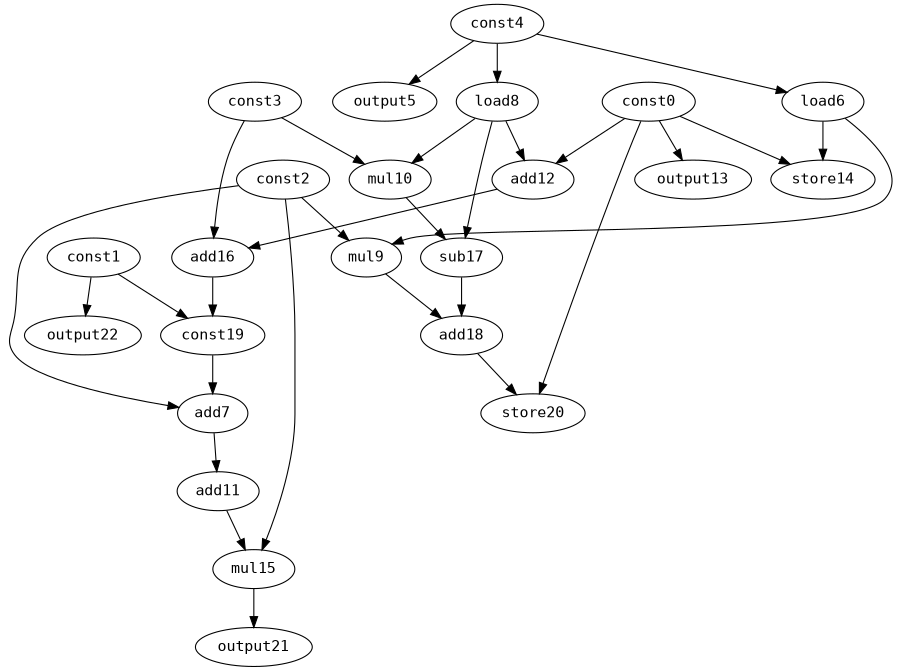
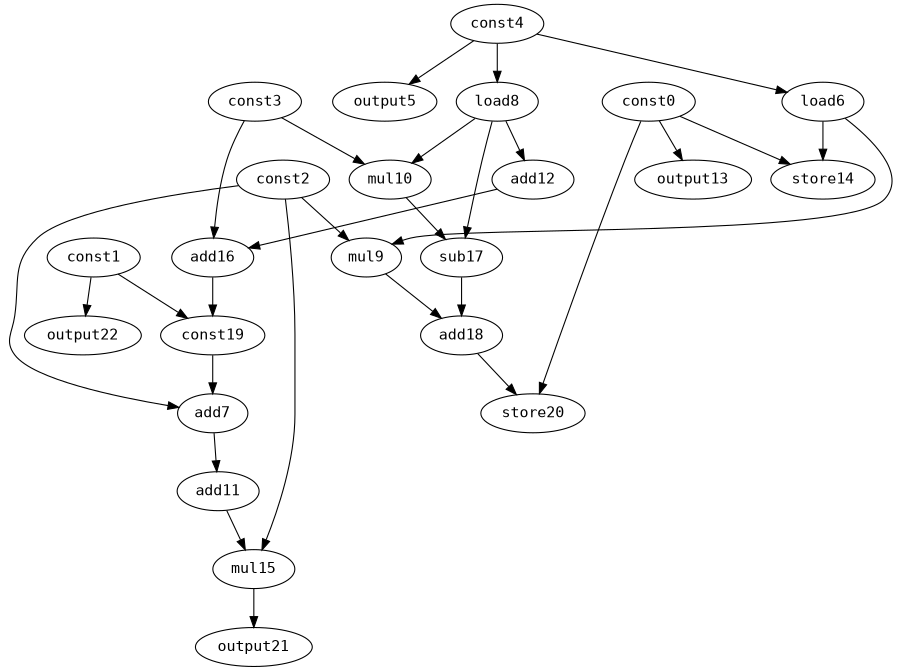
edge "const0" -> "add12": removed
